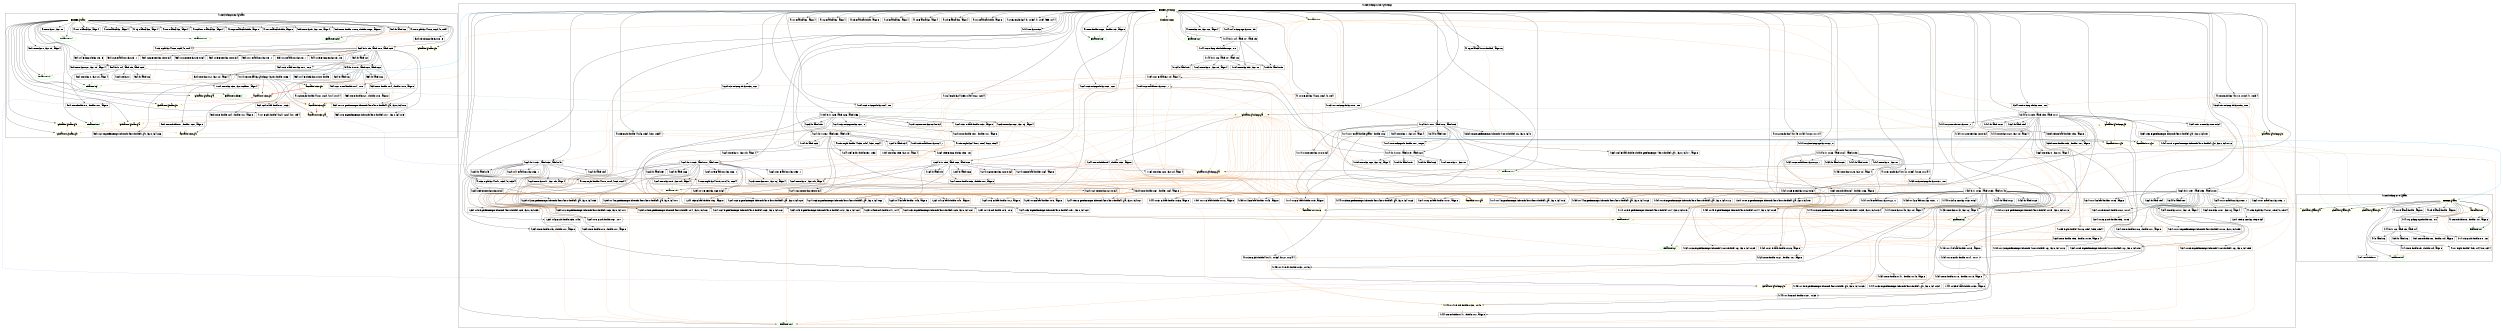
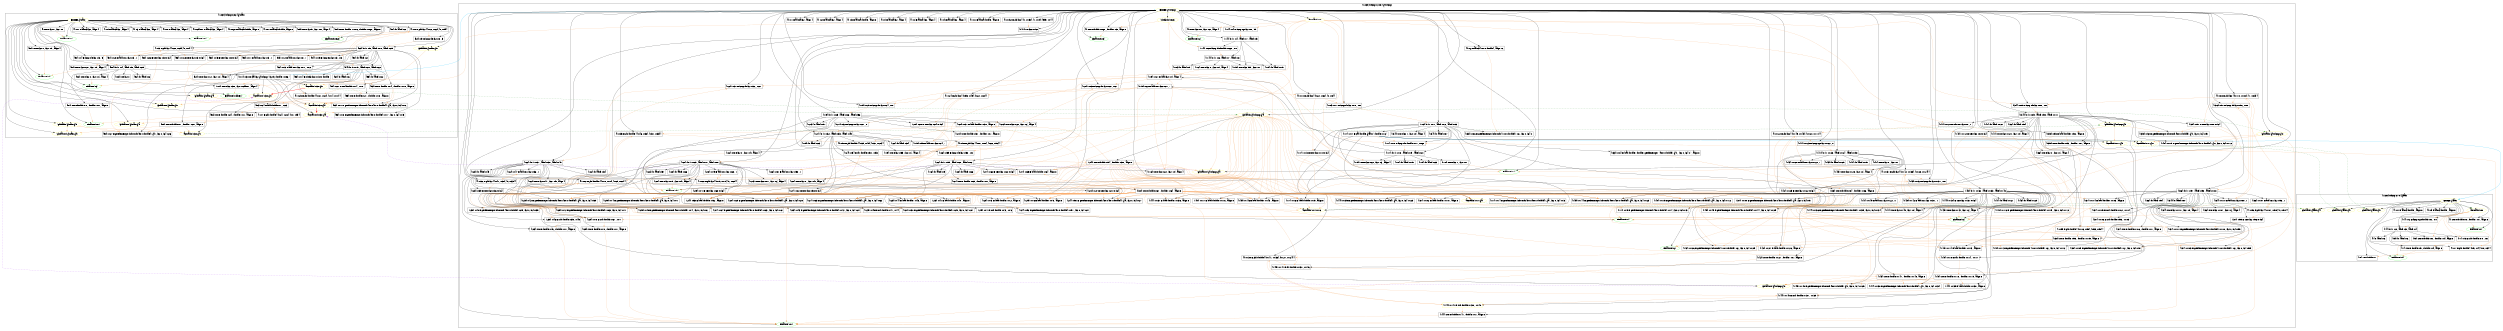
node "FinalUse(%phi)": label "FinalUse(%phi)" -> "FinalUse(%eps)"
